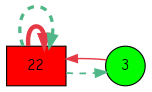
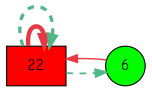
node "3": label "3" -> "6"
